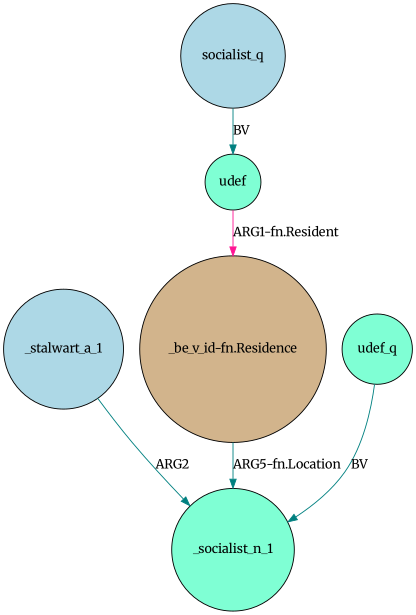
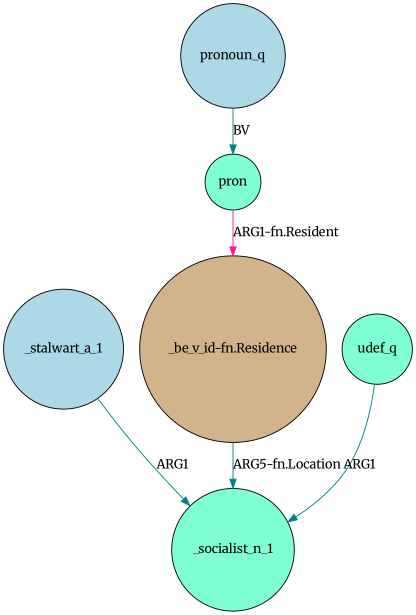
node "socialist_q": label "socialist_q" -> "pronoun_q"
node "udef": label "udef" -> "pron"
edge "_stalwart_a_1" -> "_socialist_n_1": label "ARG2" -> "ARG1"
edge "udef_q" -> "_socialist_n_1": label "BV" -> "ARG1"
